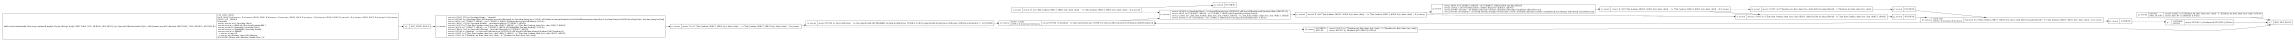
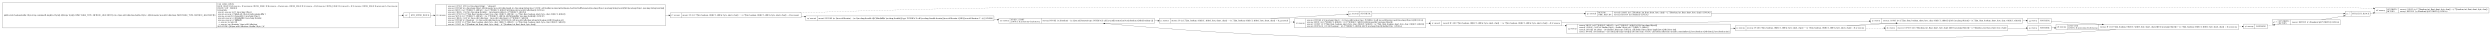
edge "43: 0x003d" -> "40: 0x003d": added
edge "30: 0x001a" -> "32: 0x0020": now "30: 0x001a" -> "31: 0x001e"
edge "28: 0x0014" -> "25: ?": reversed
